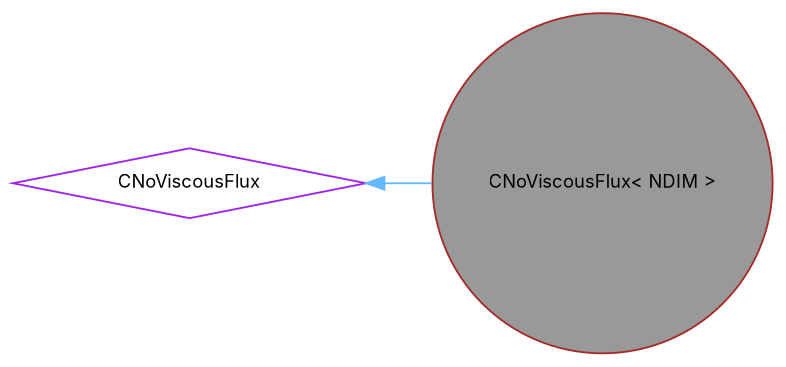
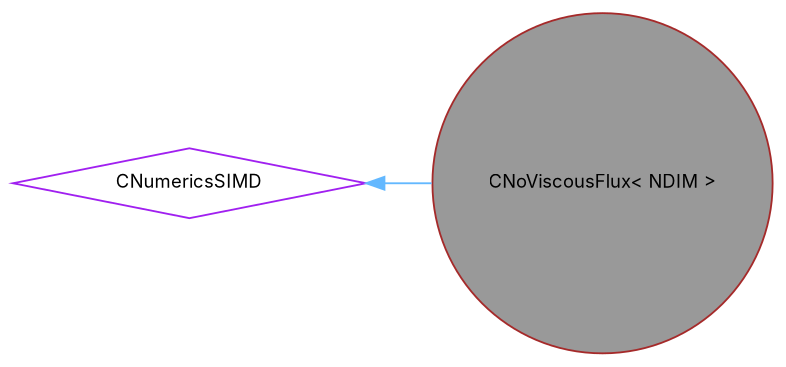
node "CNoViscousFlux": label "CNoViscousFlux" -> "CNumericsSIMD"
